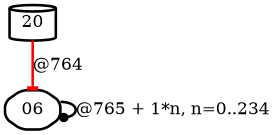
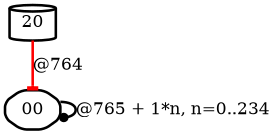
node "06": label "06" -> "00"
